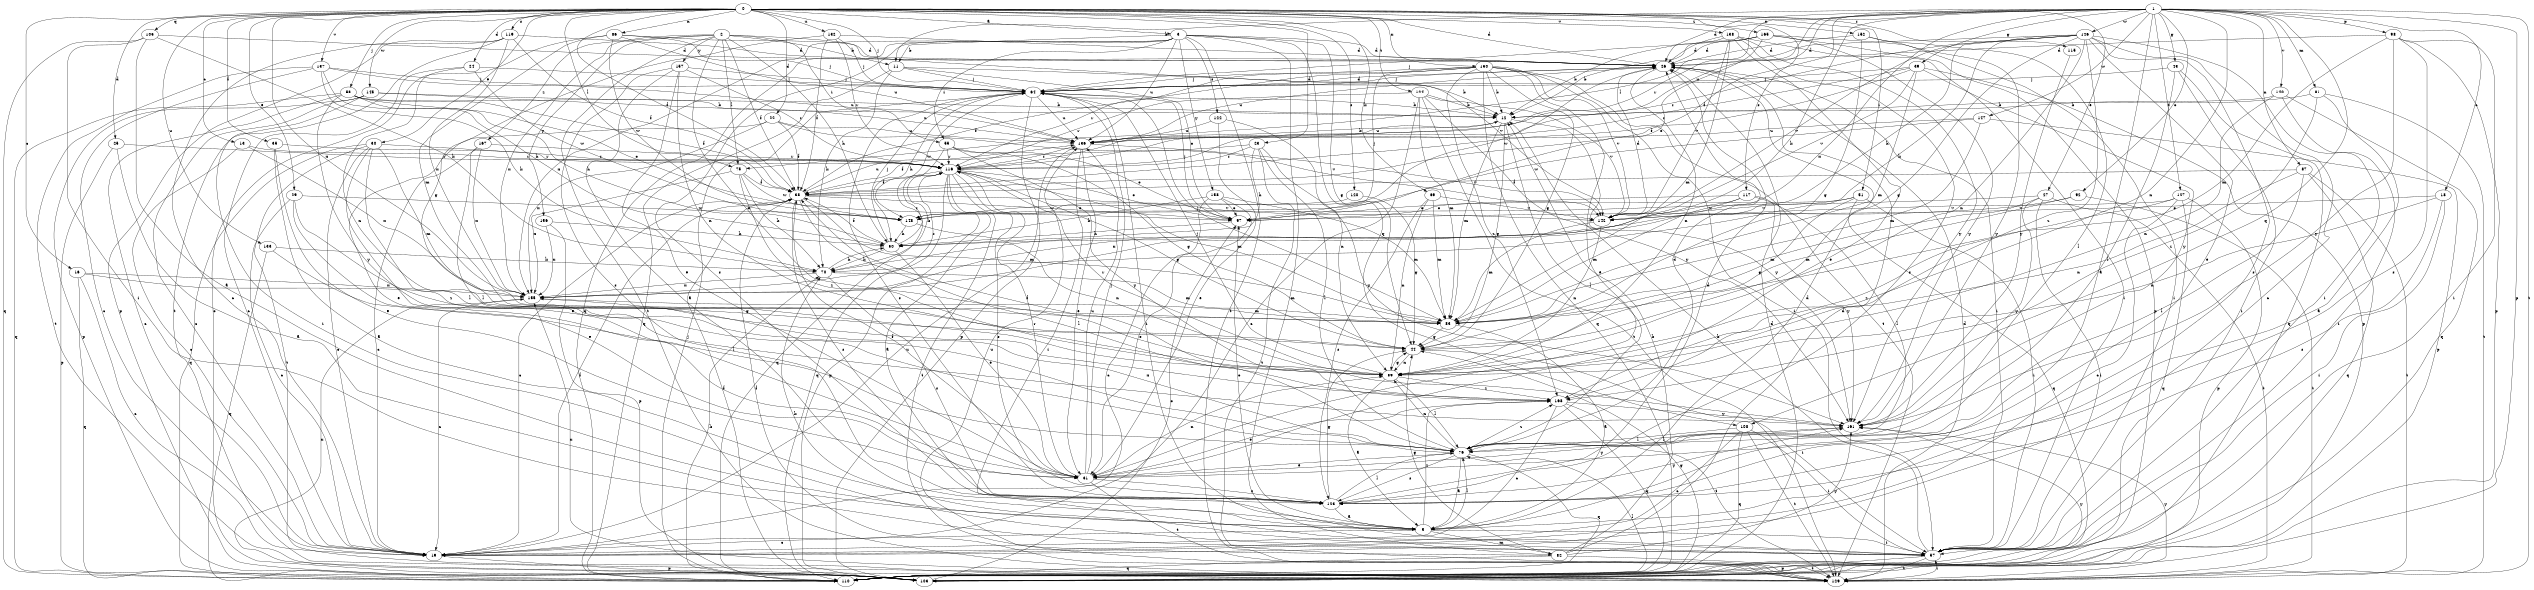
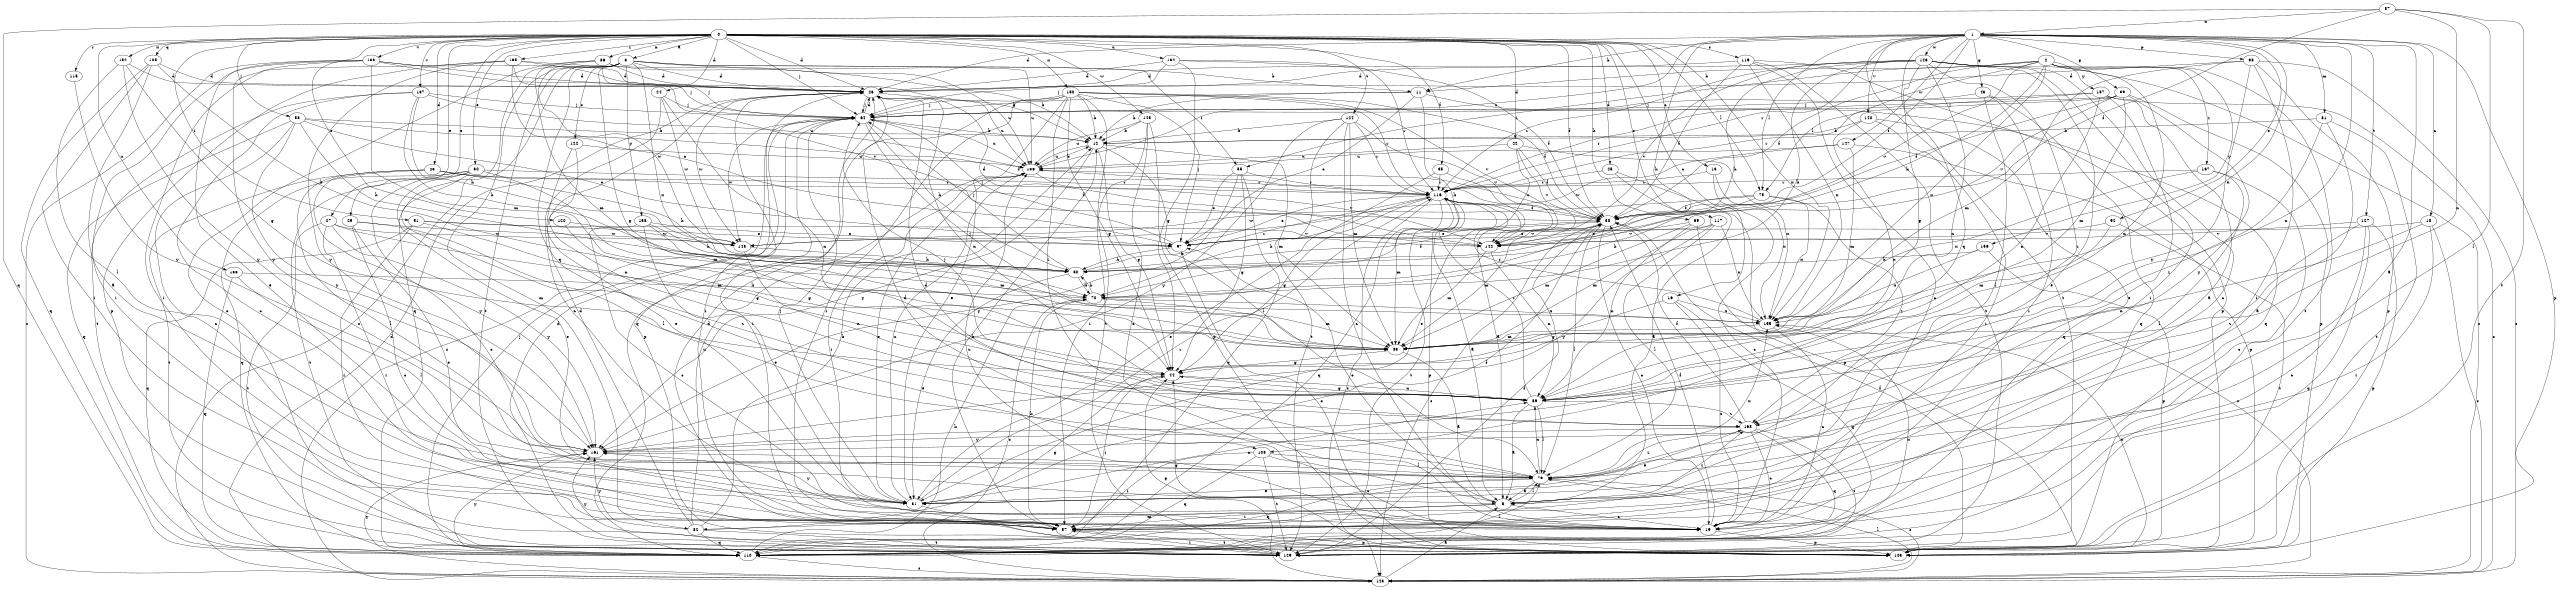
edge "1" -> "87": reversed
edge "31" -> "123": now "110" -> "123"
